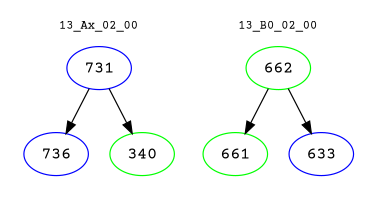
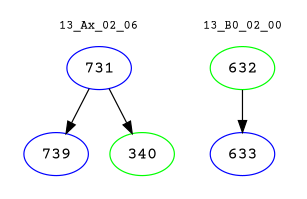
cluster "13_Ax_02_00": label "13_Ax_02_00" -> "13_Ax_02_06"
node "662": label "662" -> "632"
node "736": label "736" -> "739"
node "661": removed
